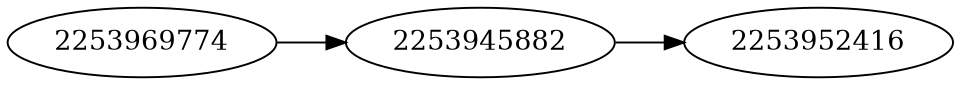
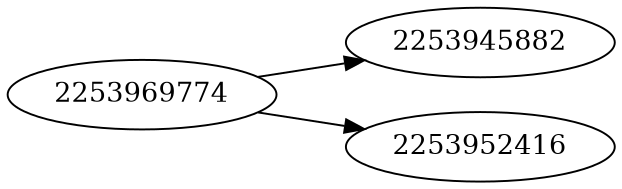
edge "2253945882" -> "2253952416": now "2253969774" -> "2253952416"
